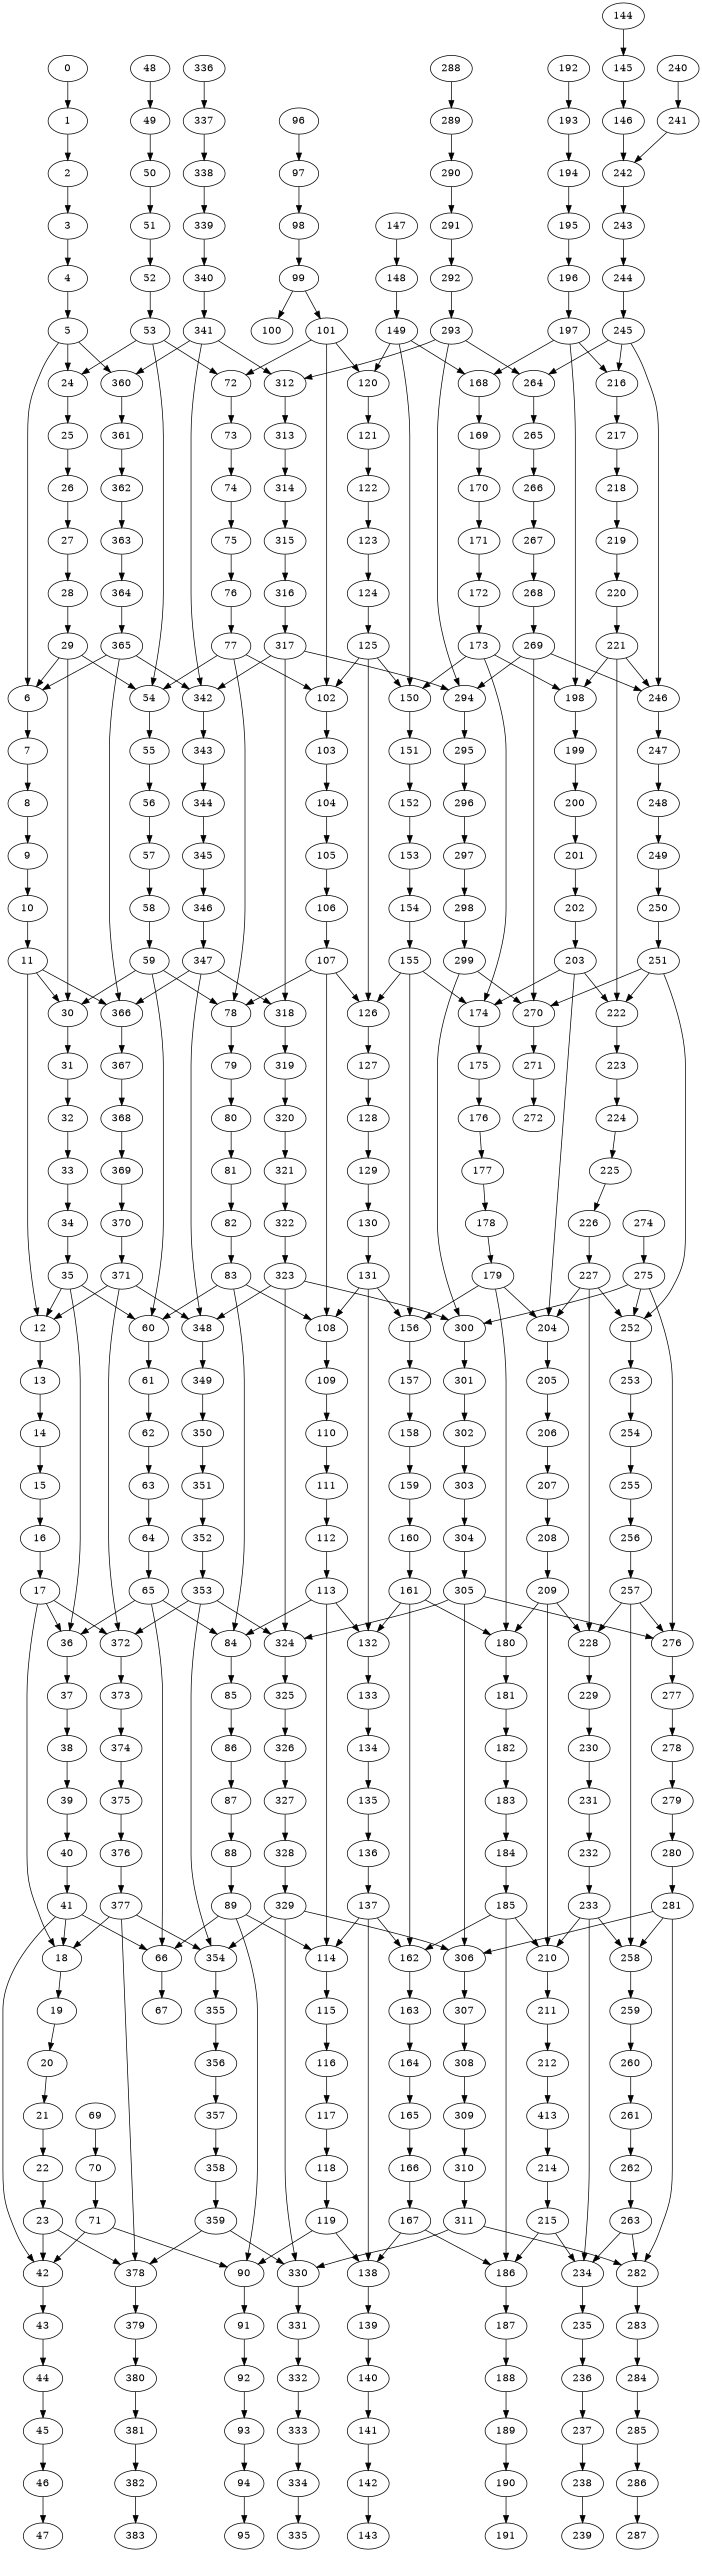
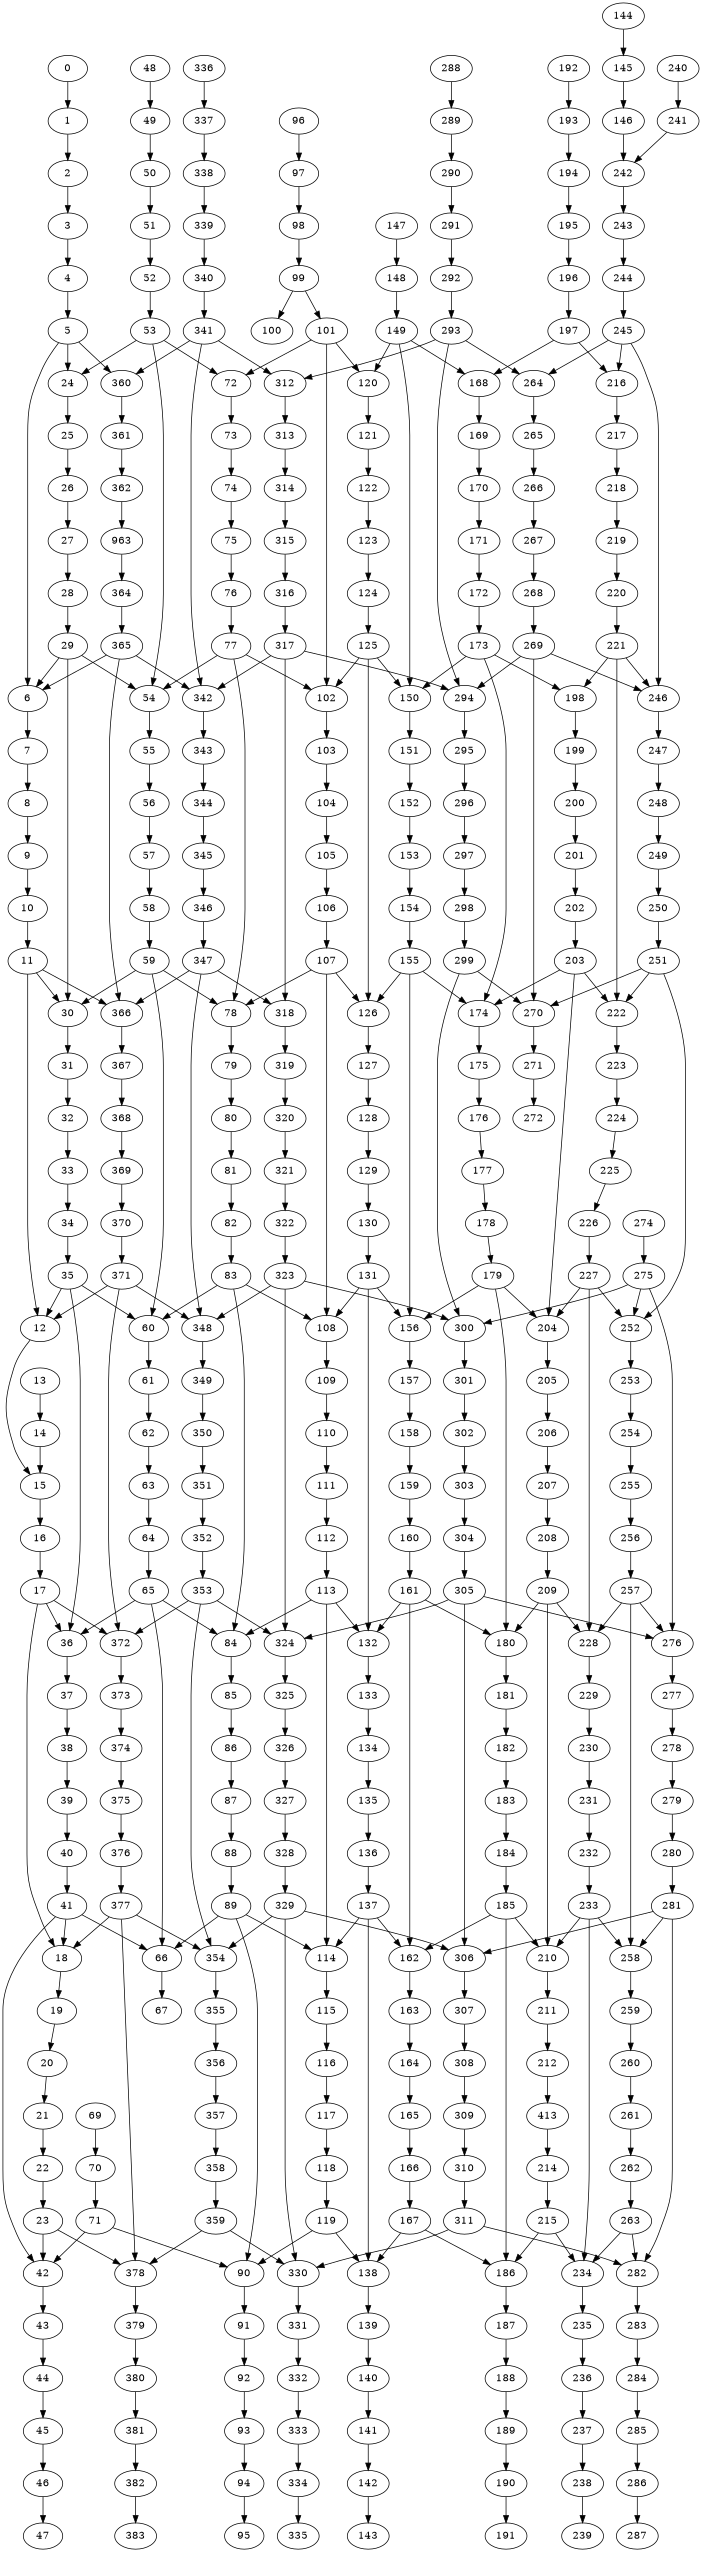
edge "197" -> "198": removed
node "363": label "363" -> "963"
edge "12" -> "13": now "12" -> "15"
